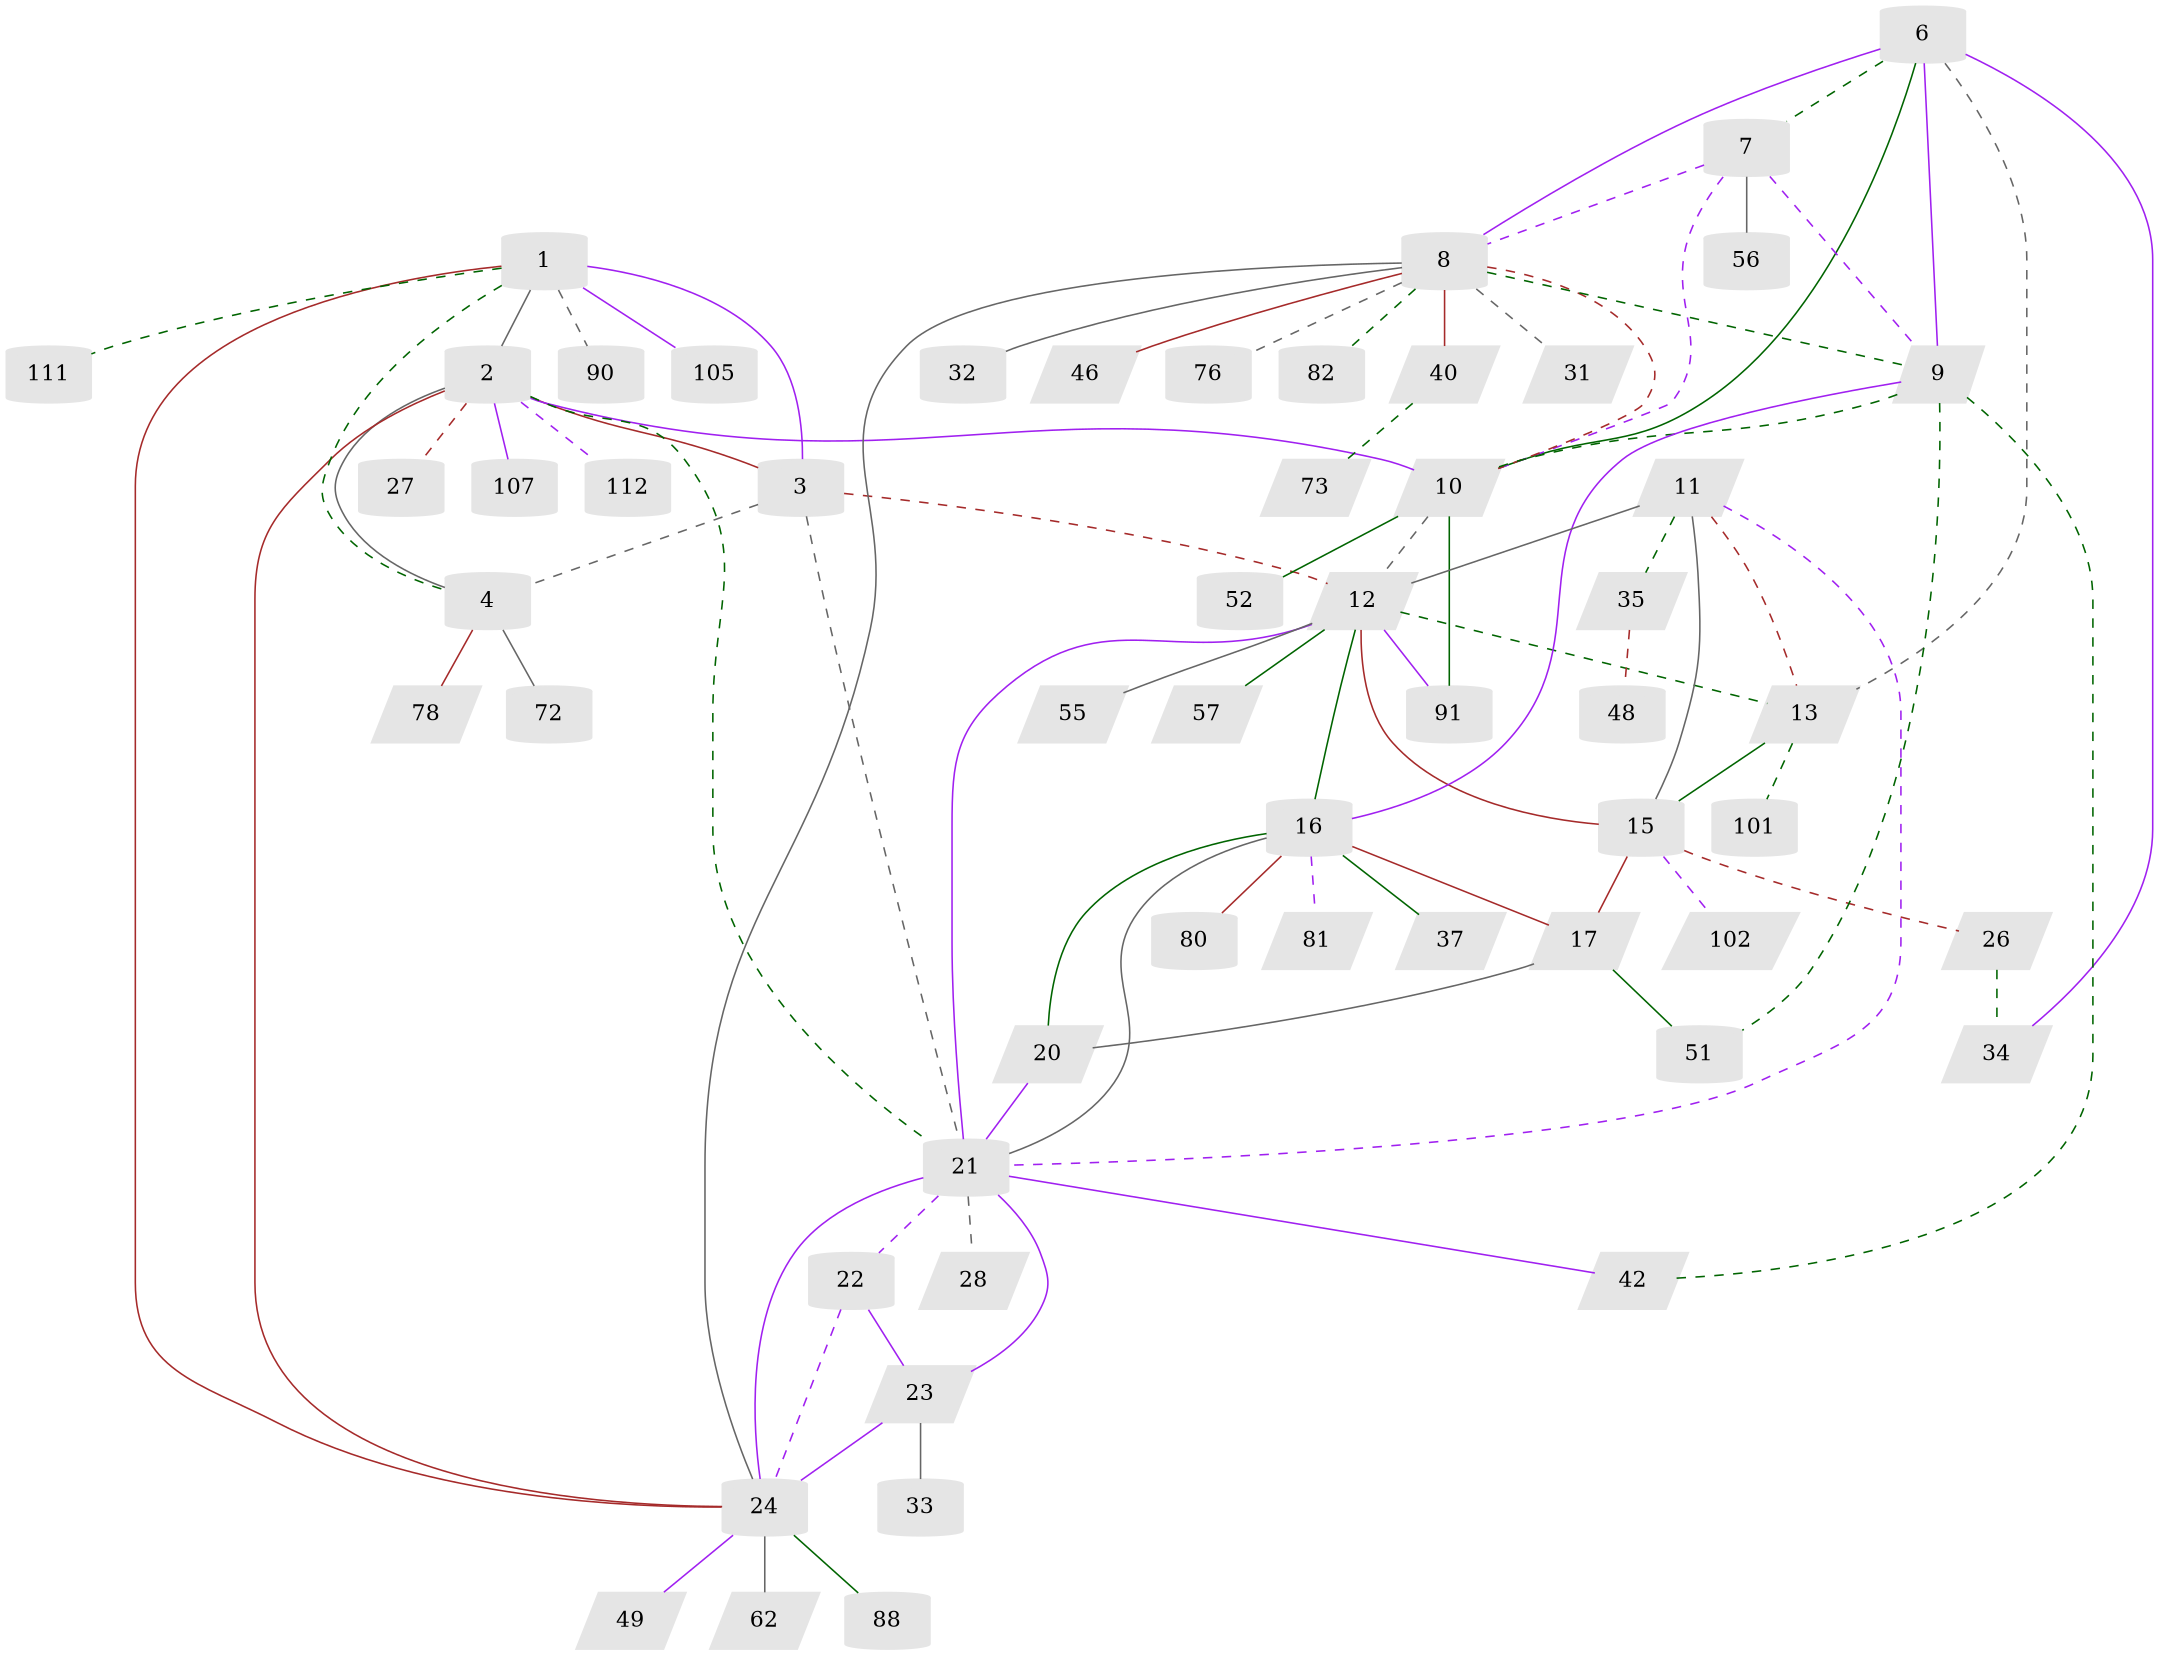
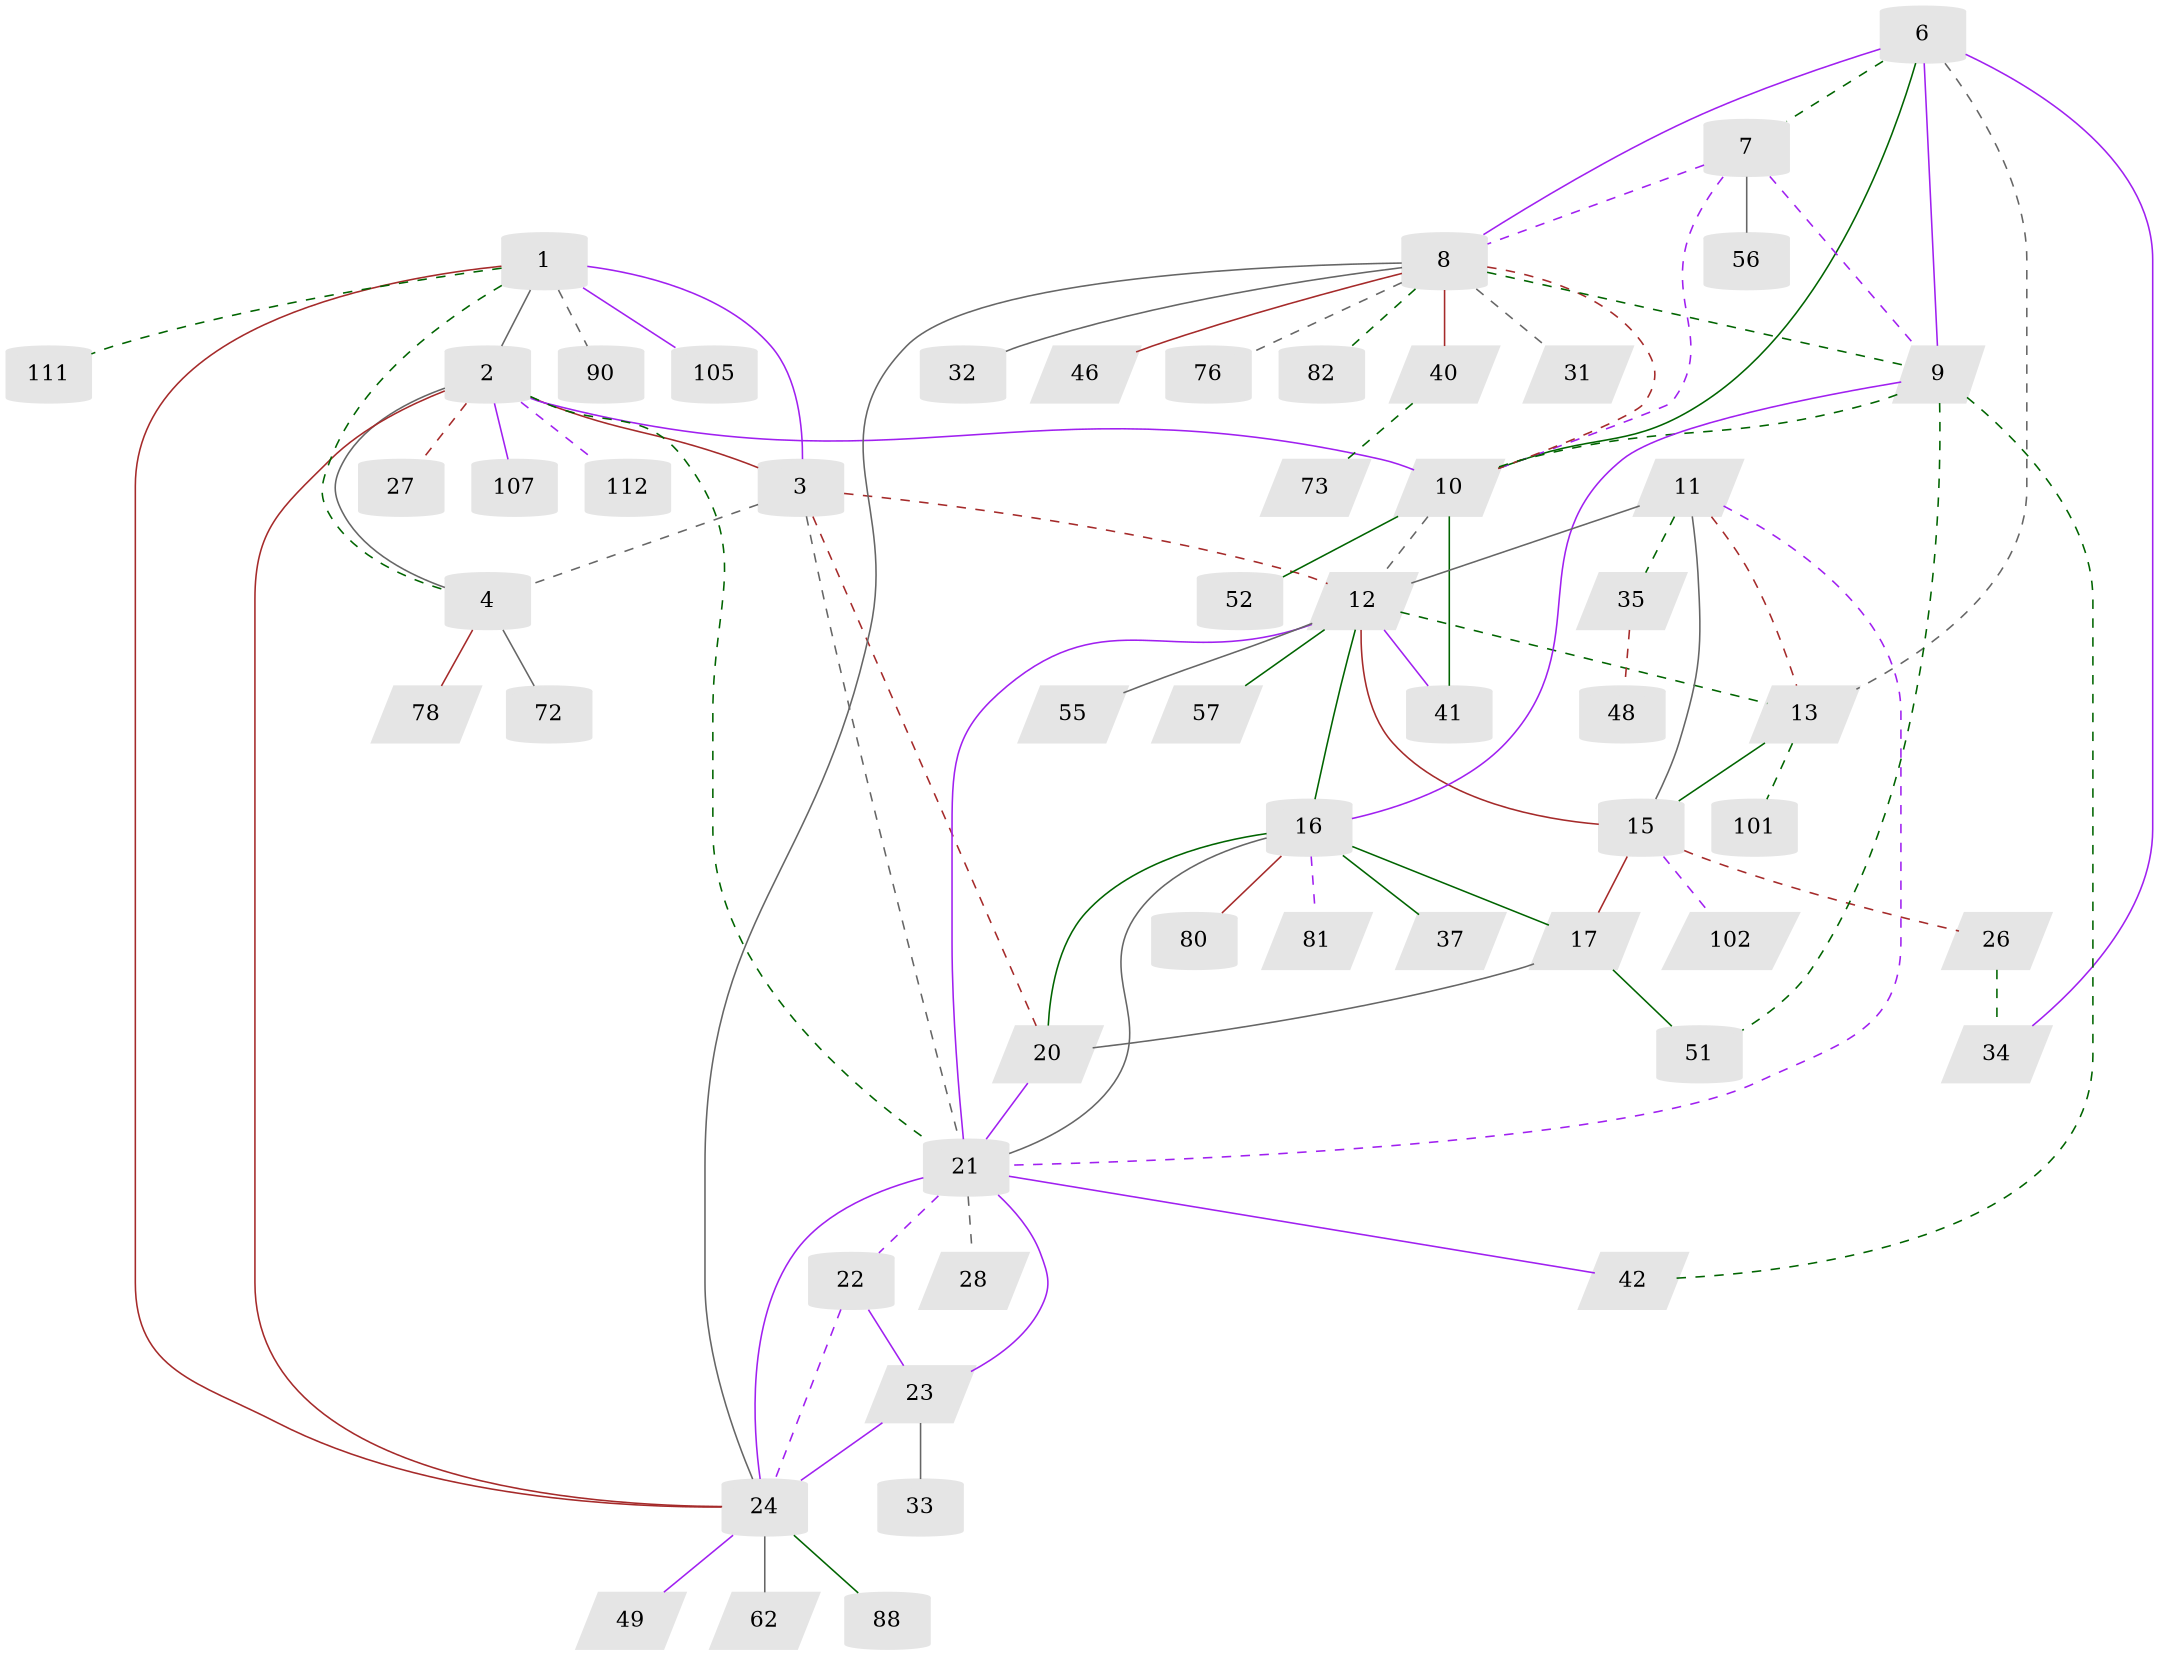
node "91": label "91" -> "41"
edge "3" -- "20": added
edge "16" -- "17": color brown -> darkgreen
